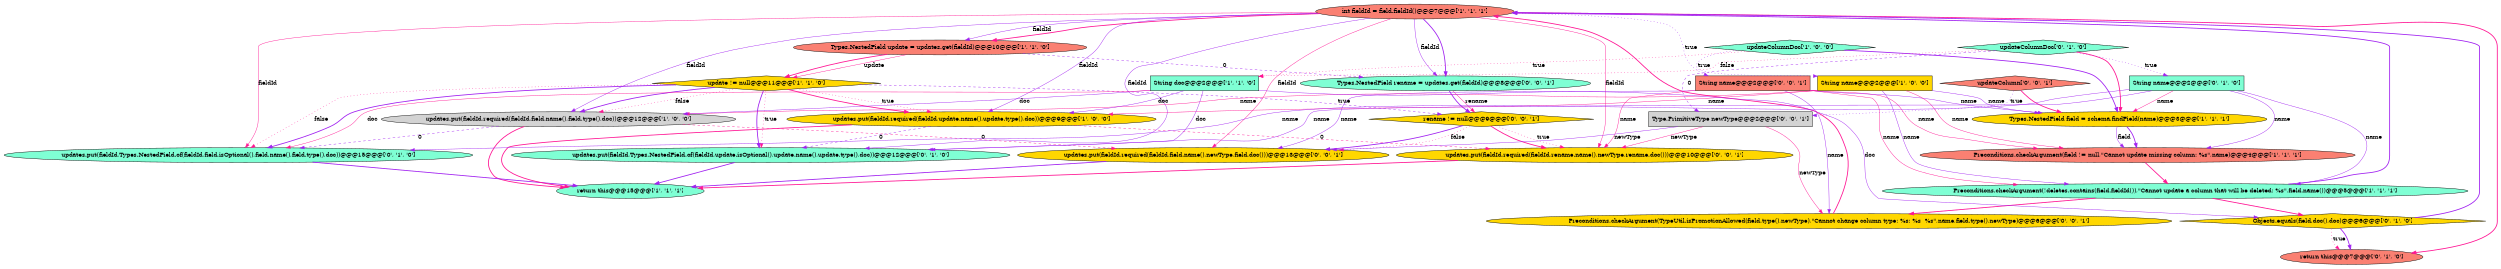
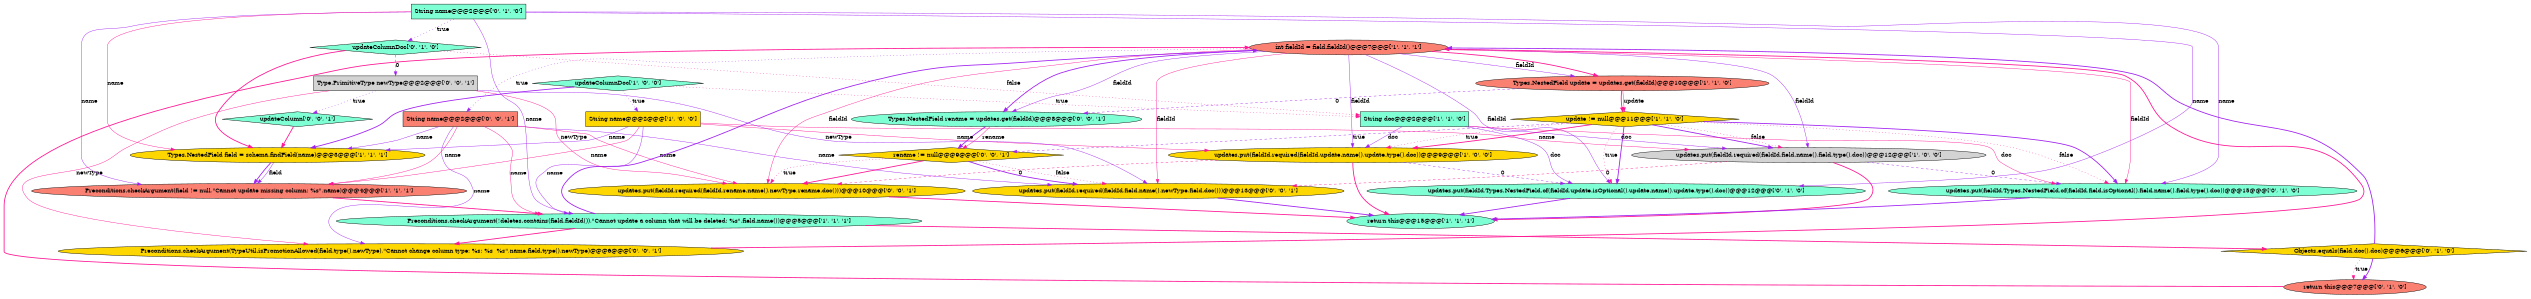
edge "int fieldId = field.fieldId()@@@7@@@['1', '1', '1']" -> "return this@@@7@@@['0', '1', '0']": reversed
edge "updateColumnDoc['0', '1', '0']" -> "String name@@@2@@@['0', '1', '0']": reversed
node "updateColumn['0', '0', '1']": fillcolor salmon -> aquamarine
edge "updateColumn['0', '0', '1']" -> "Type.PrimitiveType newType@@@2@@@['0', '0', '1']": reversed
edge "String doc@@@2@@@['1', '1', '0']" -> "Objects.equals(field.doc(),doc)@@@6@@@['0', '1', '0']": removed, label "doc"
